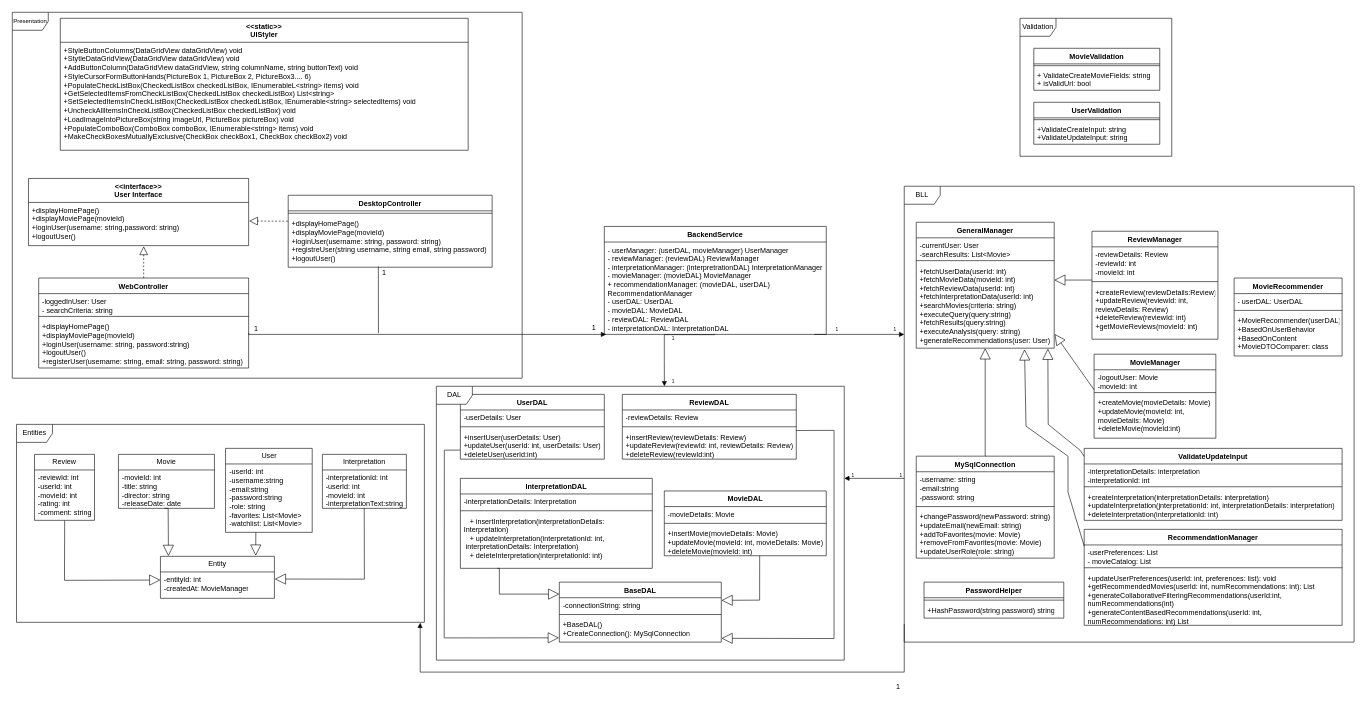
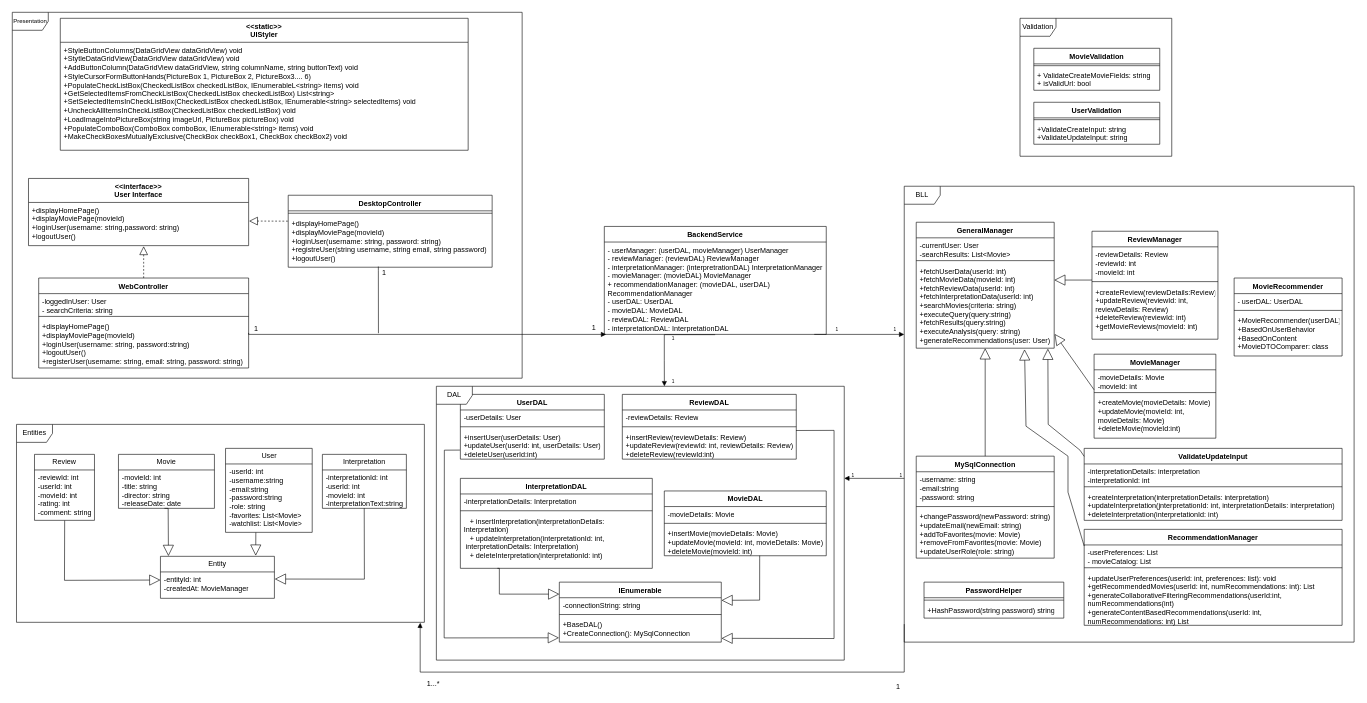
node "-logoutUser: Movie -movieId: int": label "-logoutUser: Movie -movieId: int" -> "-movieDetails: Movie -movieId: int"
node "BaseDAL": label "BaseDAL" -> "IEnumerable"
node "1...*": added
